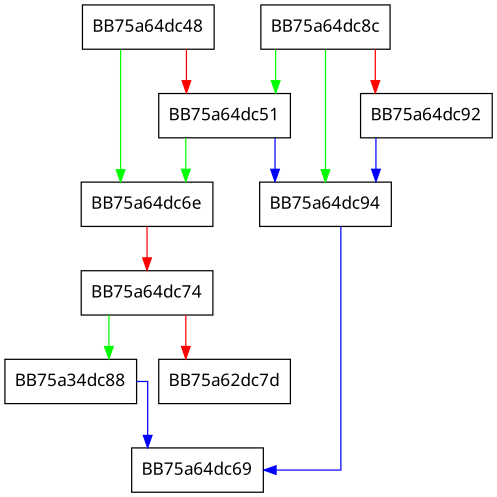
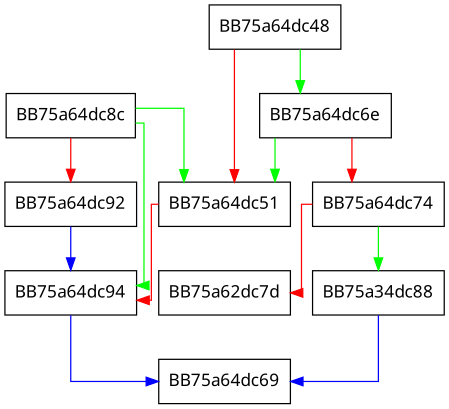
edge "BB75a64dc51" -> "BB75a64dc6e": reversed
edge "BB75a64dc51" -> "BB75a64dc94": color blue -> red
